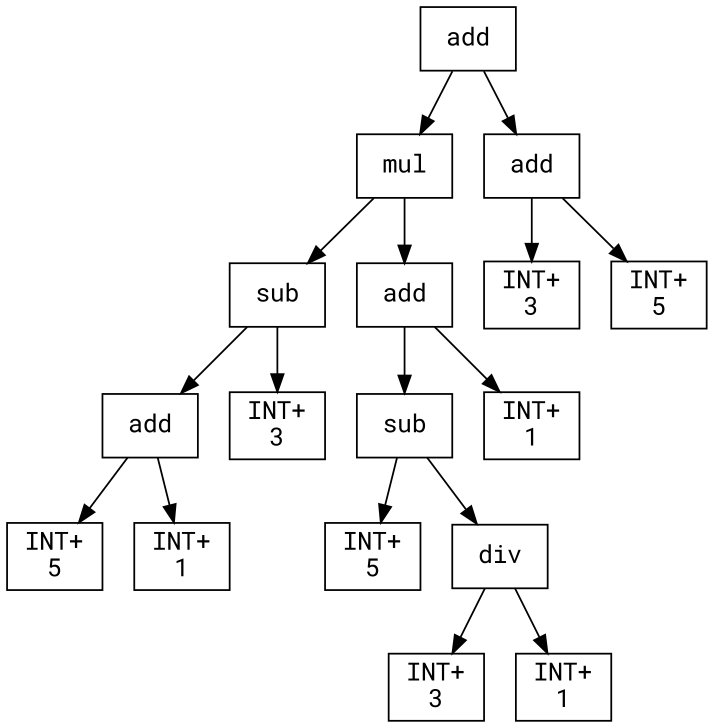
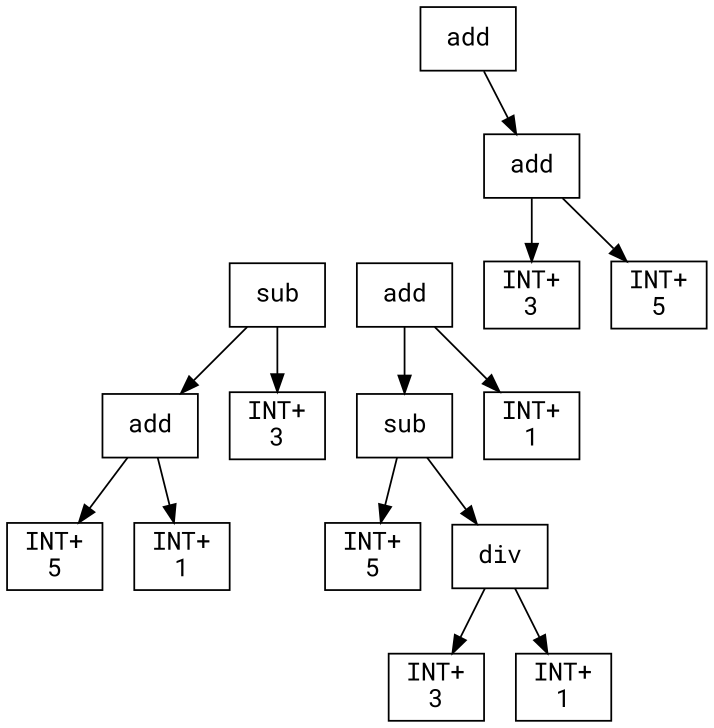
node "mul": removed
